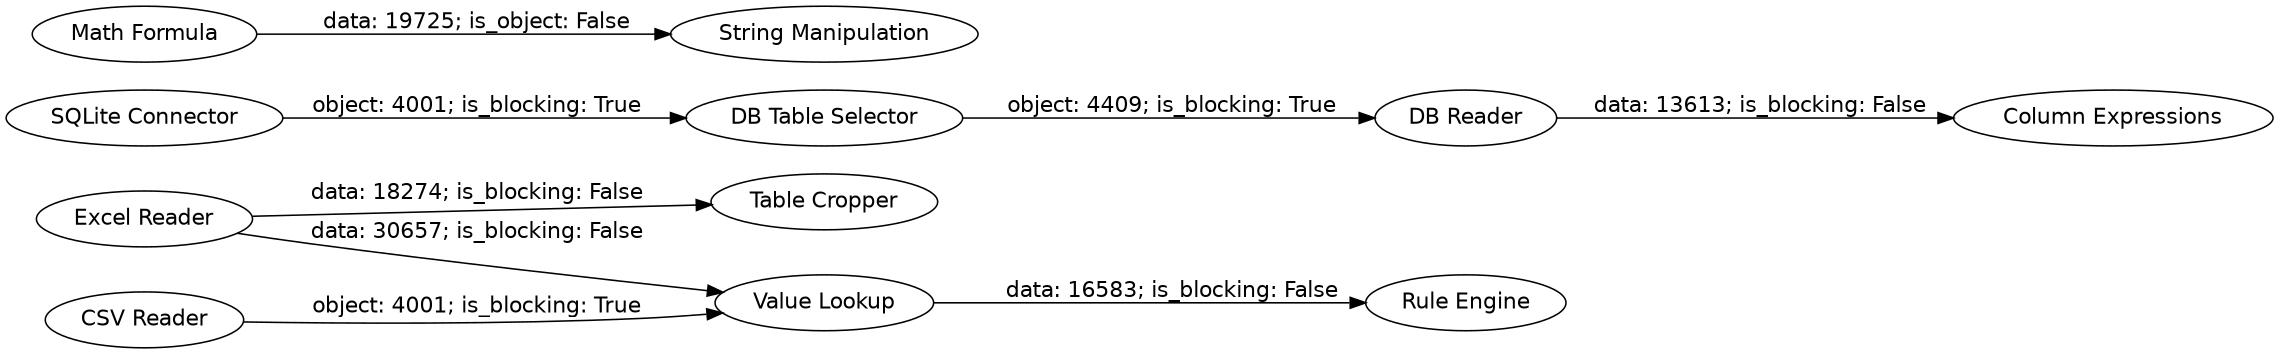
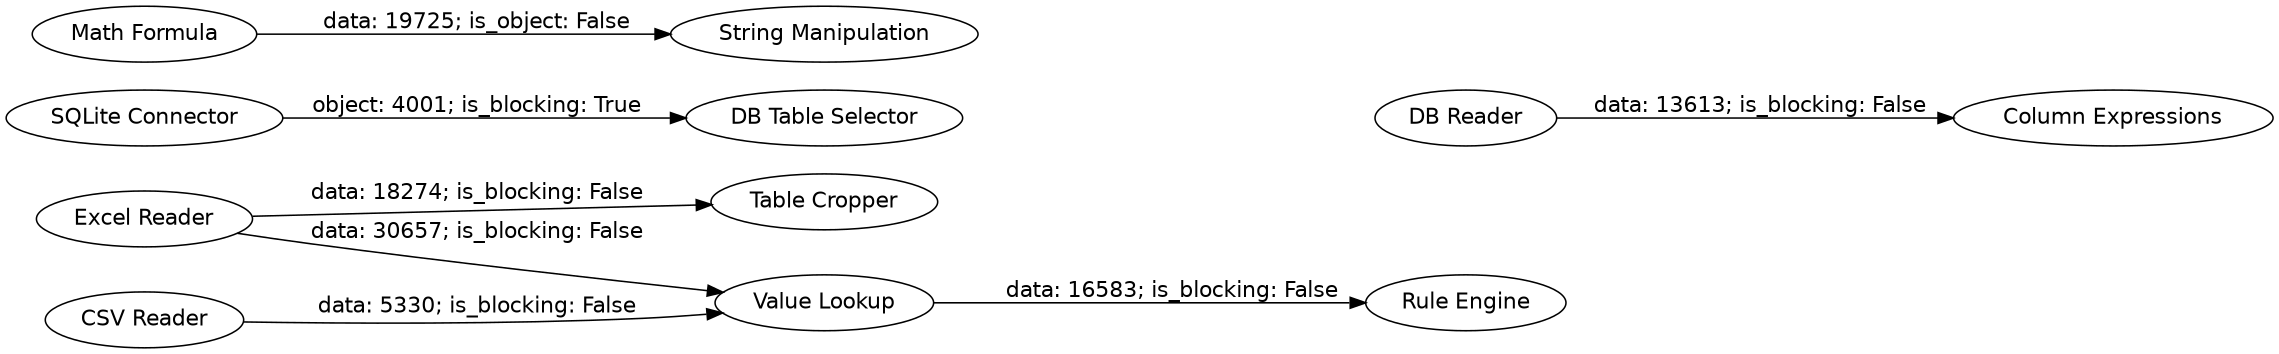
edge "DB Table Selector" -> "DB Reader": removed, label "object: 4409; is_blocking: True"
edge "CSV Reader" -> "Value Lookup": label "object: 4001; is_blocking: True" -> "data: 5330; is_blocking: False"
